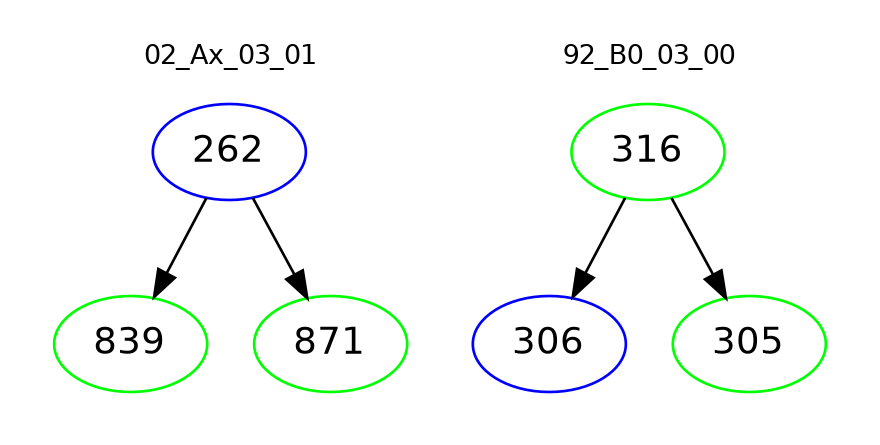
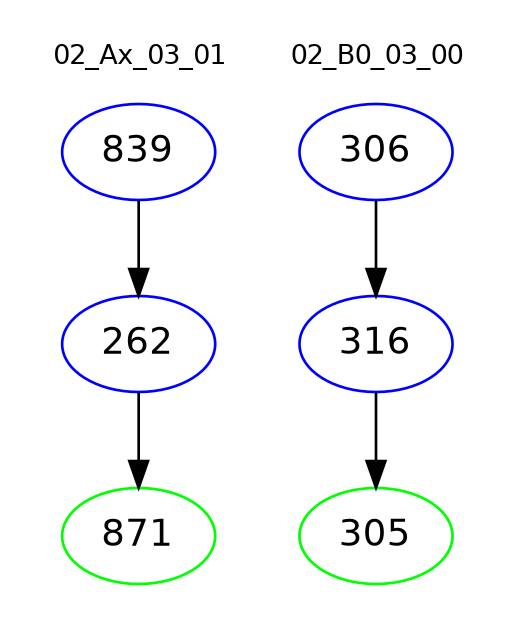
cluster "92_B0_03_00": label "92_B0_03_00" -> "02_B0_03_00"
node "316": color green -> blue
edge "262" -> "839": reversed
edge "316" -> "306": reversed
node "839": color green -> blue
